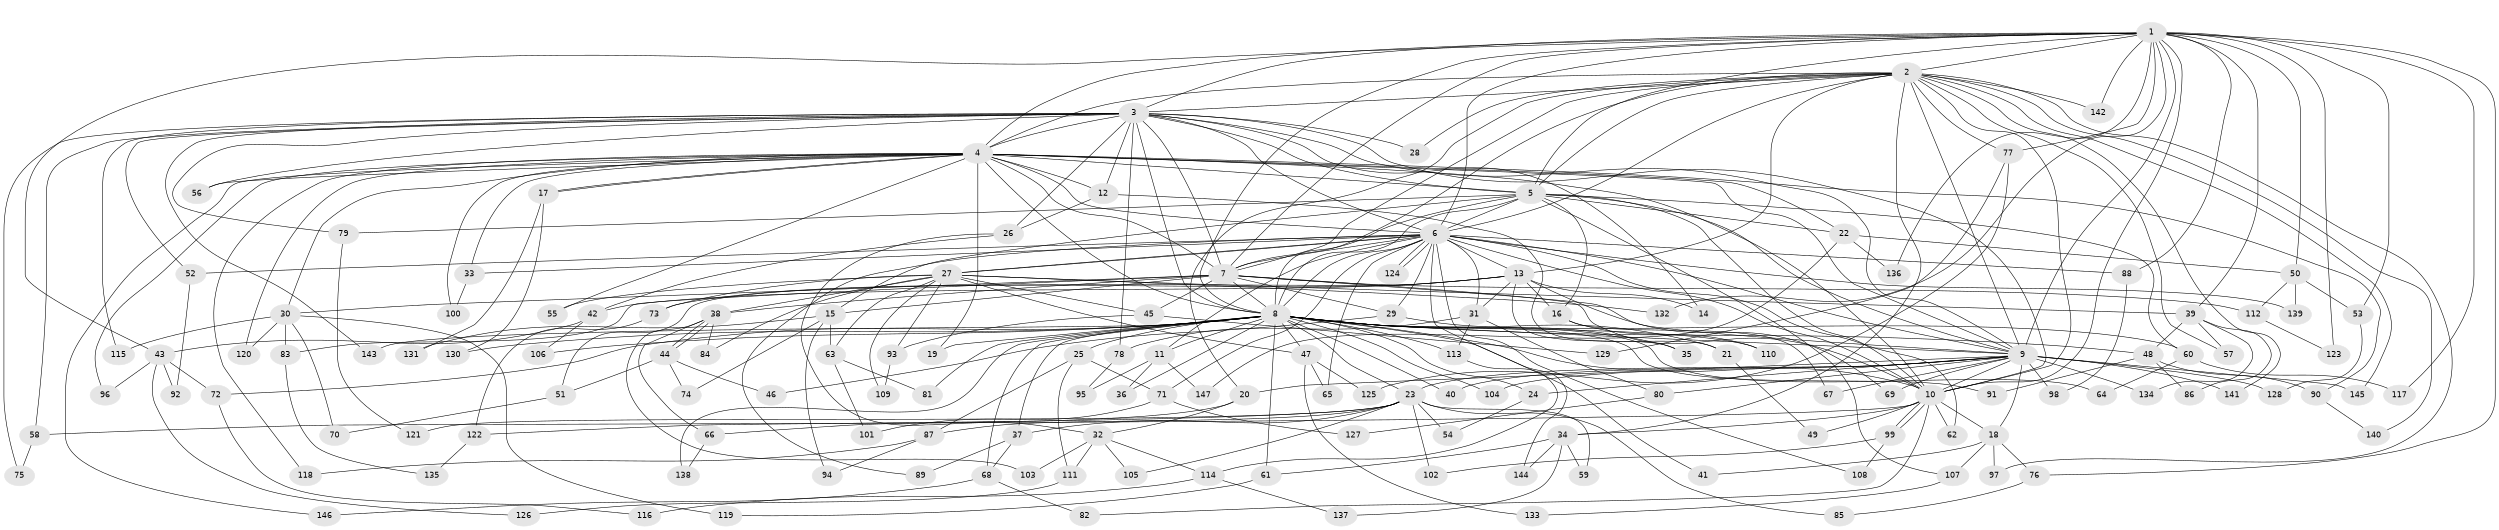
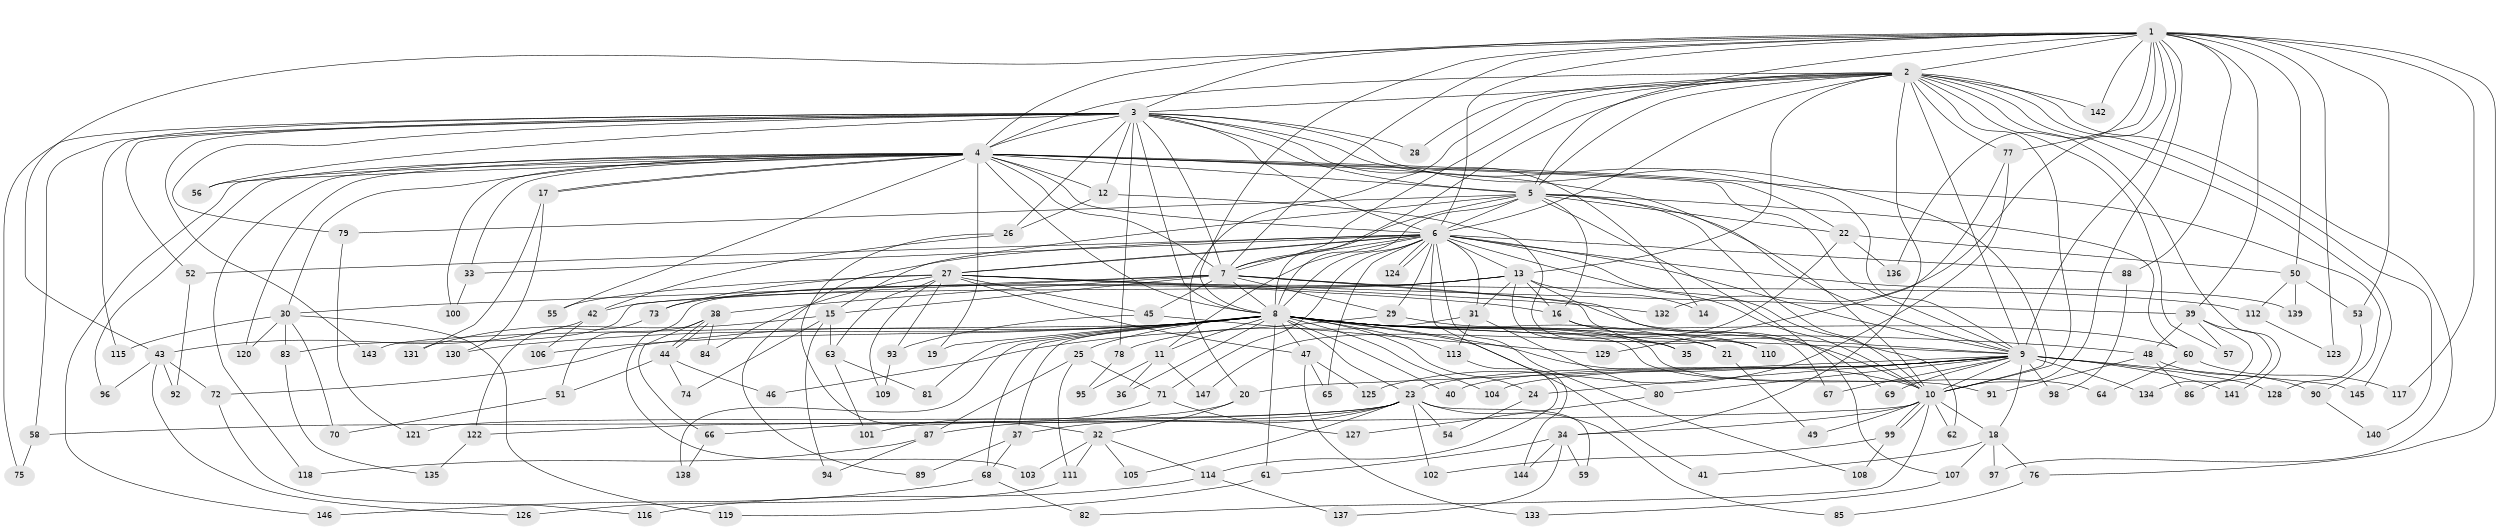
edge "27" -- "38": now "27" -- "16"
